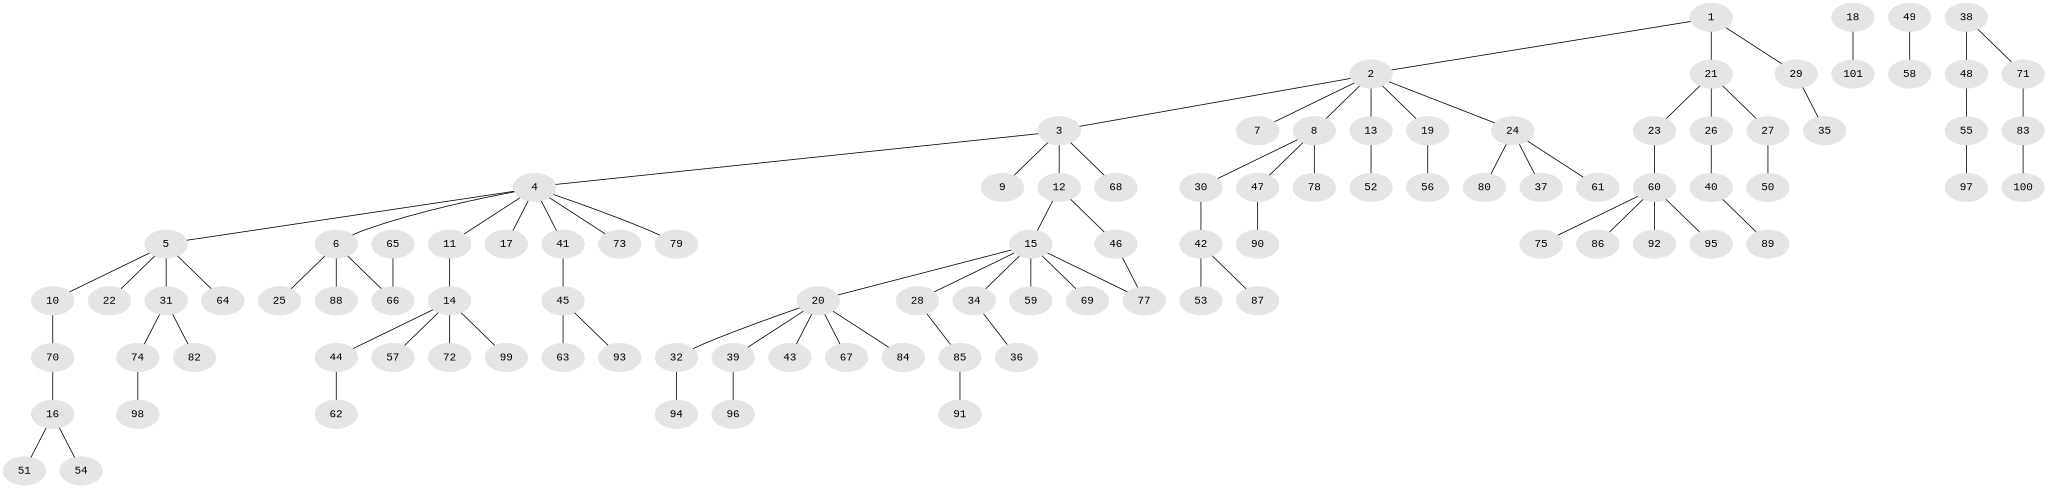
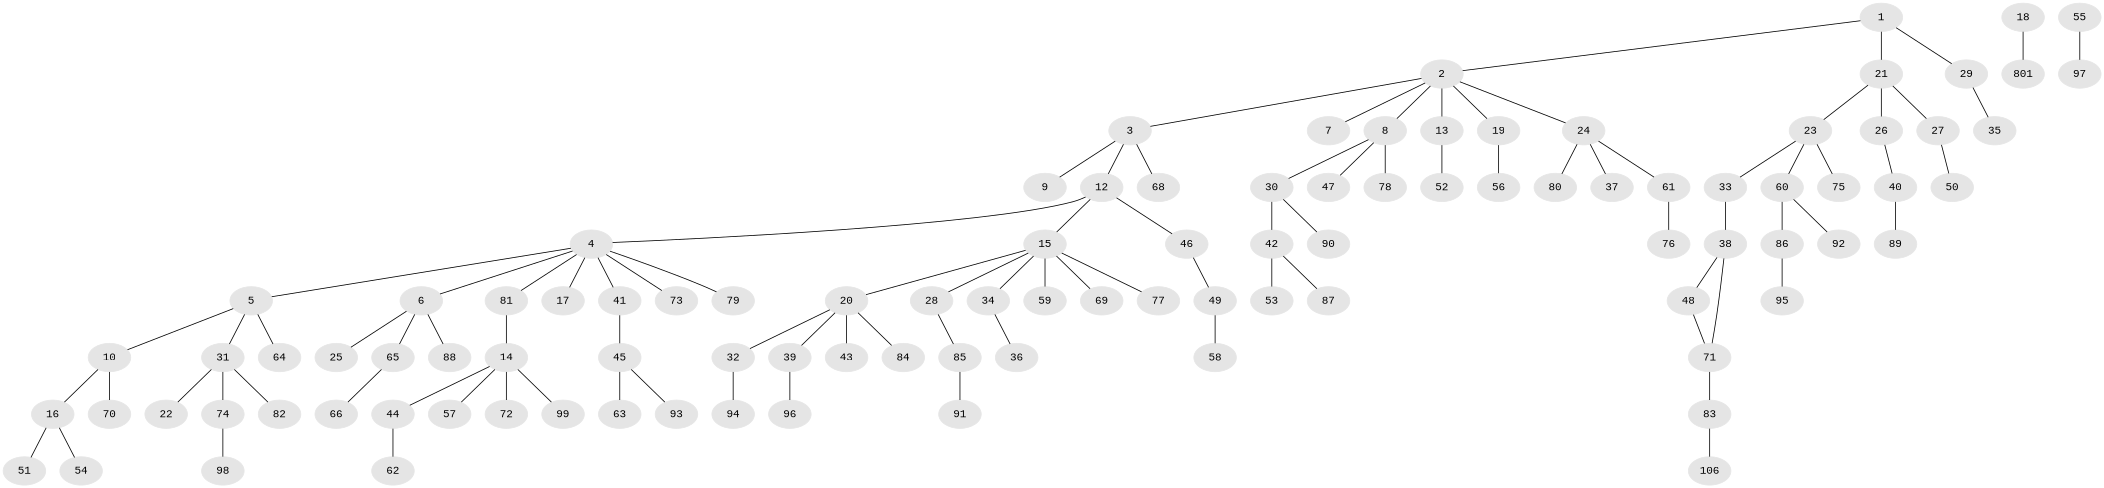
node "101": label "101" -> "801"
edge "48" -- "55": now "48" -- "71"
edge "3" -- "4": now "12" -- "4"
node "33": added
node "100": label "100" -> "106"
edge "47" -- "90": now "30" -- "90"
edge "60" -- "75": now "23" -- "75"
edge "60" -- "95": now "86" -- "95"
node "11": label "11" -> "81"
node "76": added
edge "5" -- "22": now "31" -- "22"
edge "6" -- "66": now "6" -- "65"
edge "46" -- "77": now "46" -- "49"
node "67": removed
edge "70" -- "16": now "10" -- "16"
